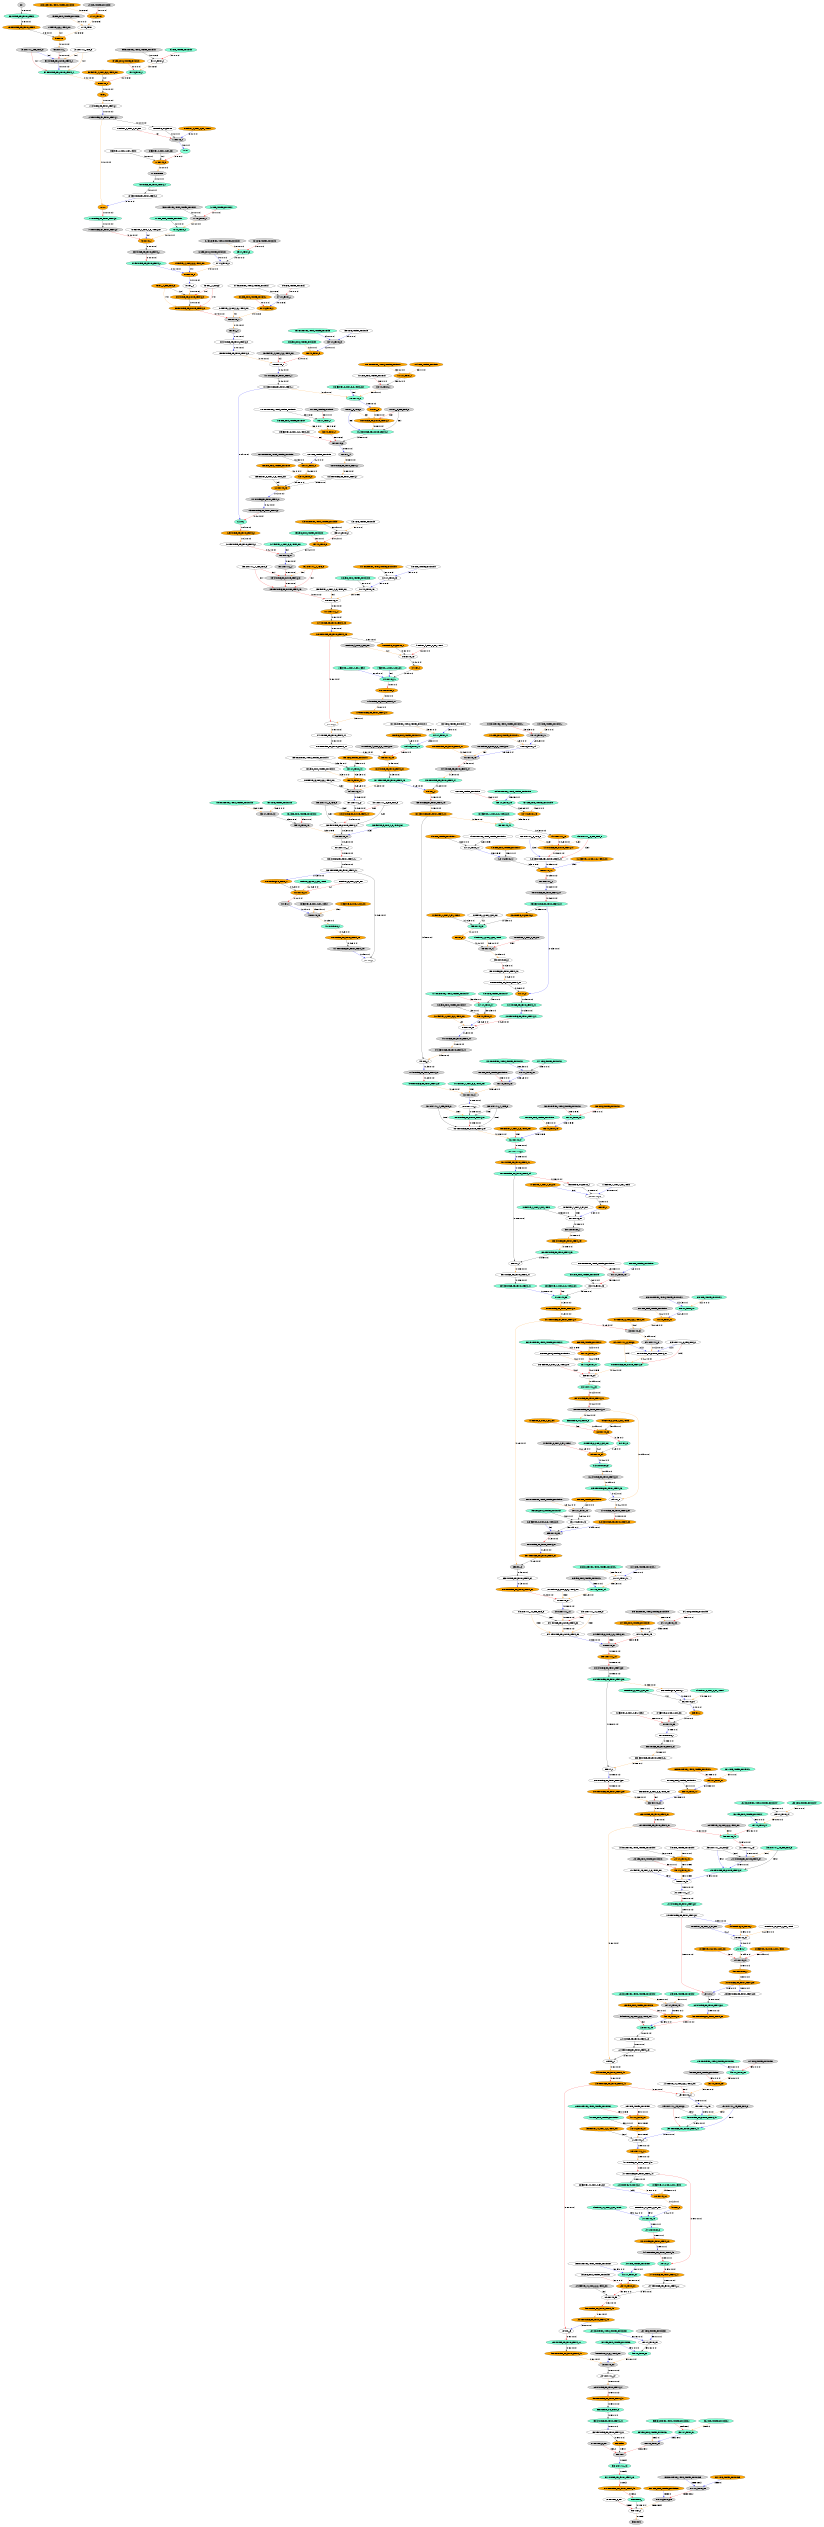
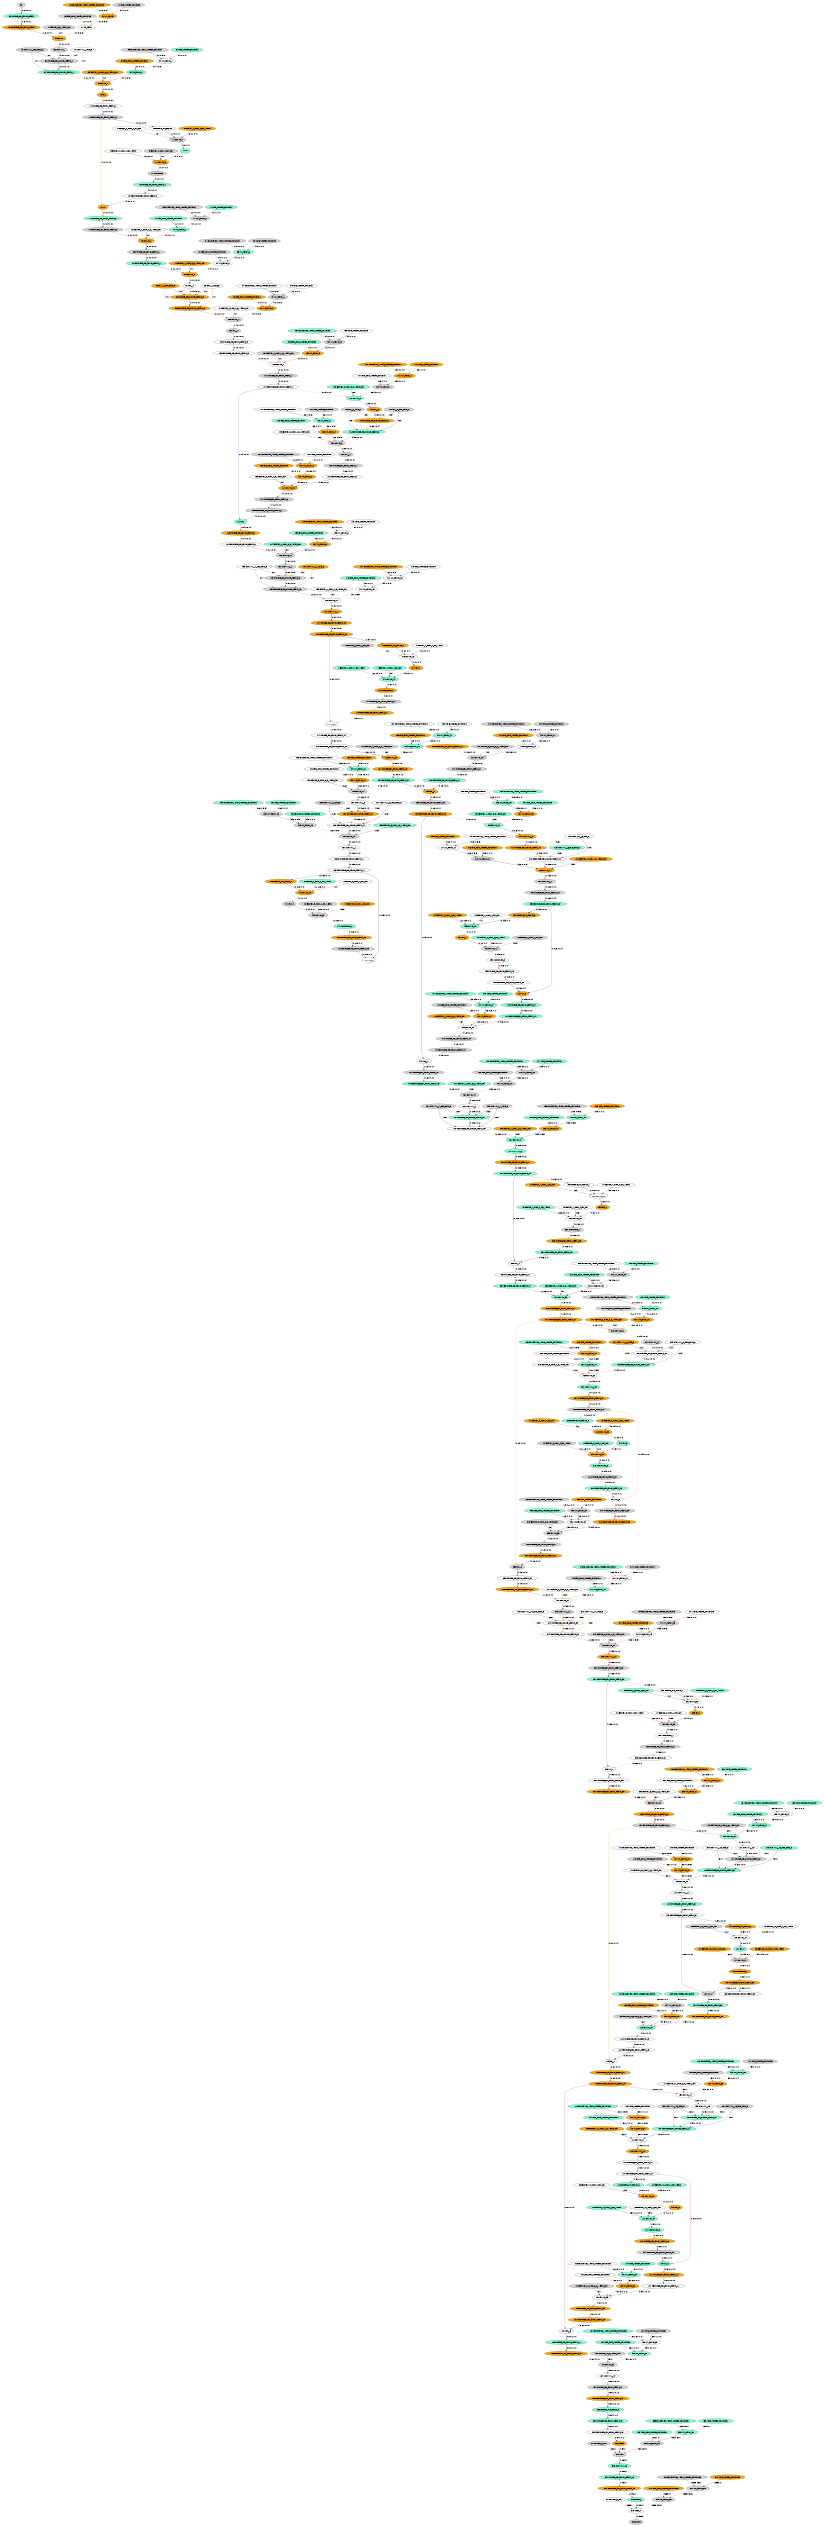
edge "240 hardswish__5_zero_point_0" -> "242 quantize_per_channel_default_21": removed, label "(240,)"
edge "513 dropout_" -> "519 linear_1": label "(1, 120, 1, 1)" -> "(1, 1024)"
